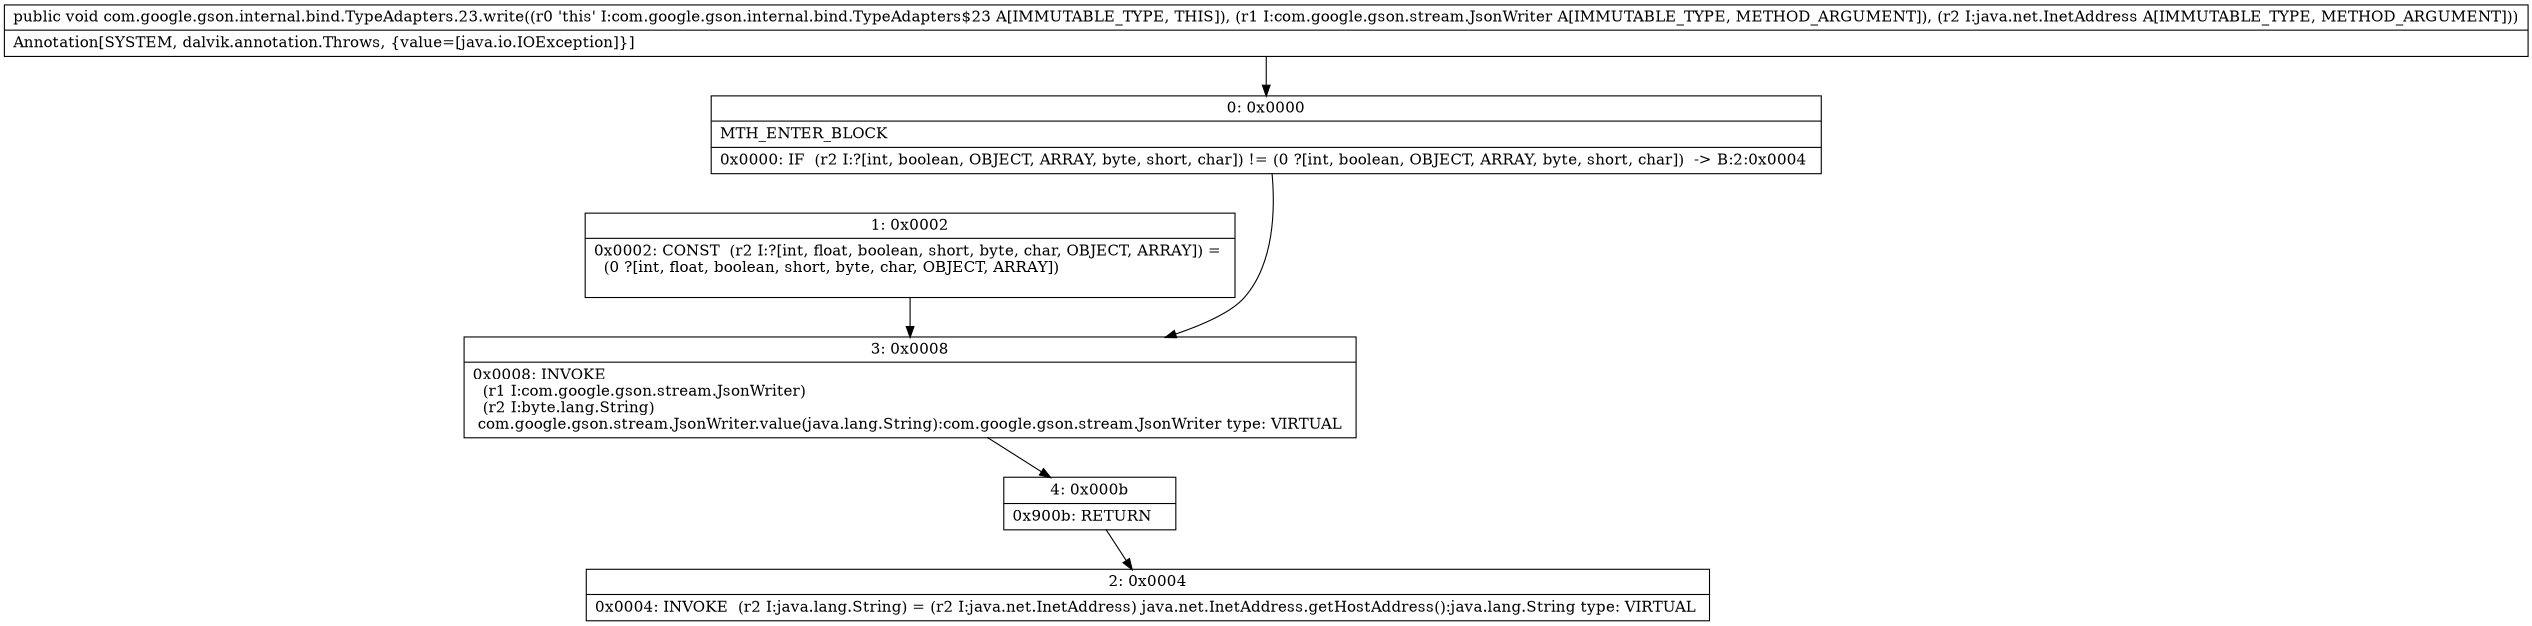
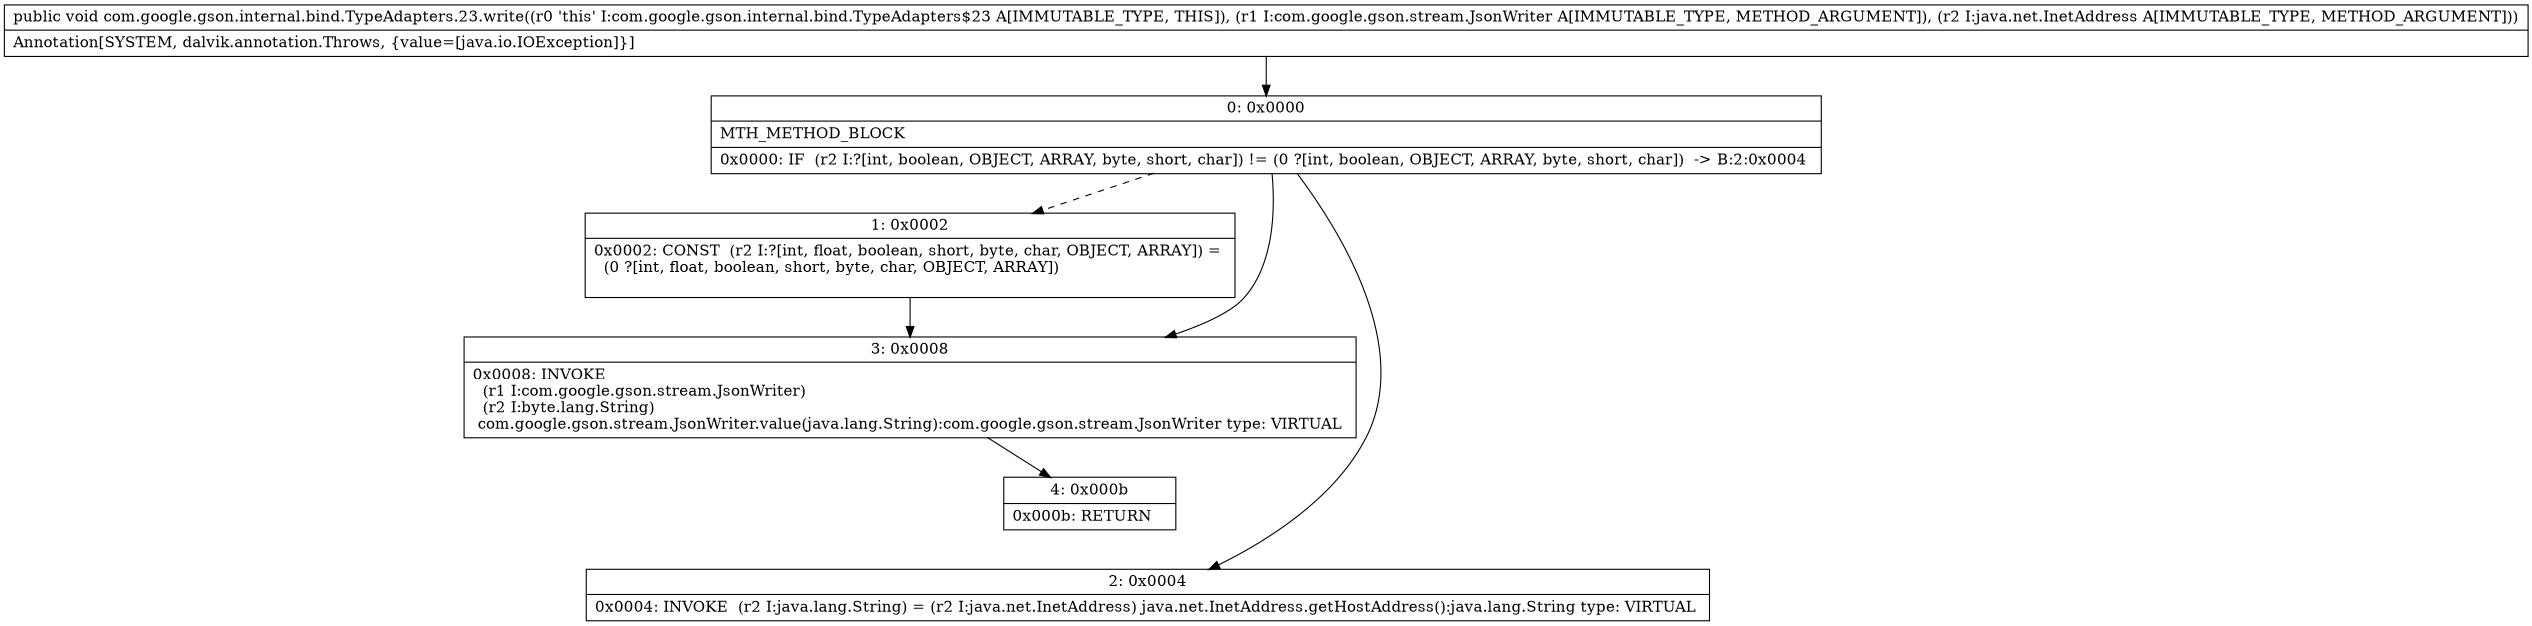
node "0: 0x0000": text "MTH_ENTER_BLOCK" -> "MTH_METHOD_BLOCK"
edge "0: 0x0000" -> "1: 0x0002": added
node "4: 0x000b": text "0x900b: RETURN" -> "0x000b: RETURN"
edge "4: 0x000b" -> "2: 0x0004": now "0: 0x0000" -> "2: 0x0004"
